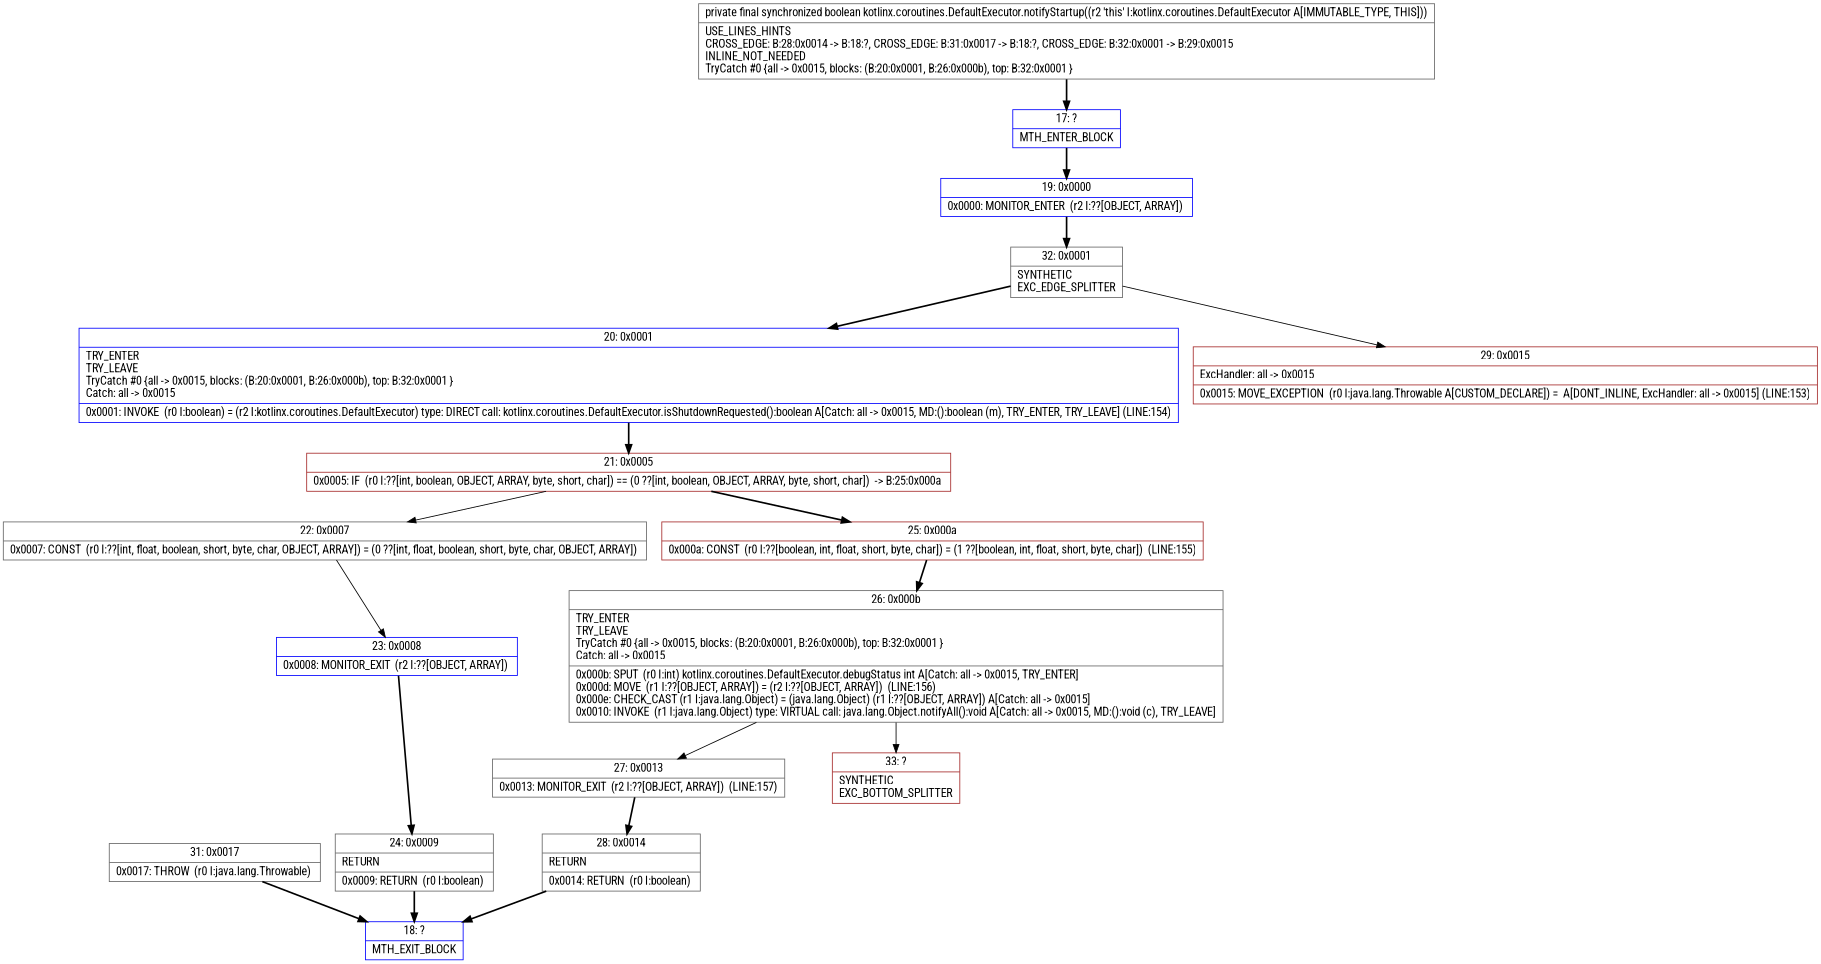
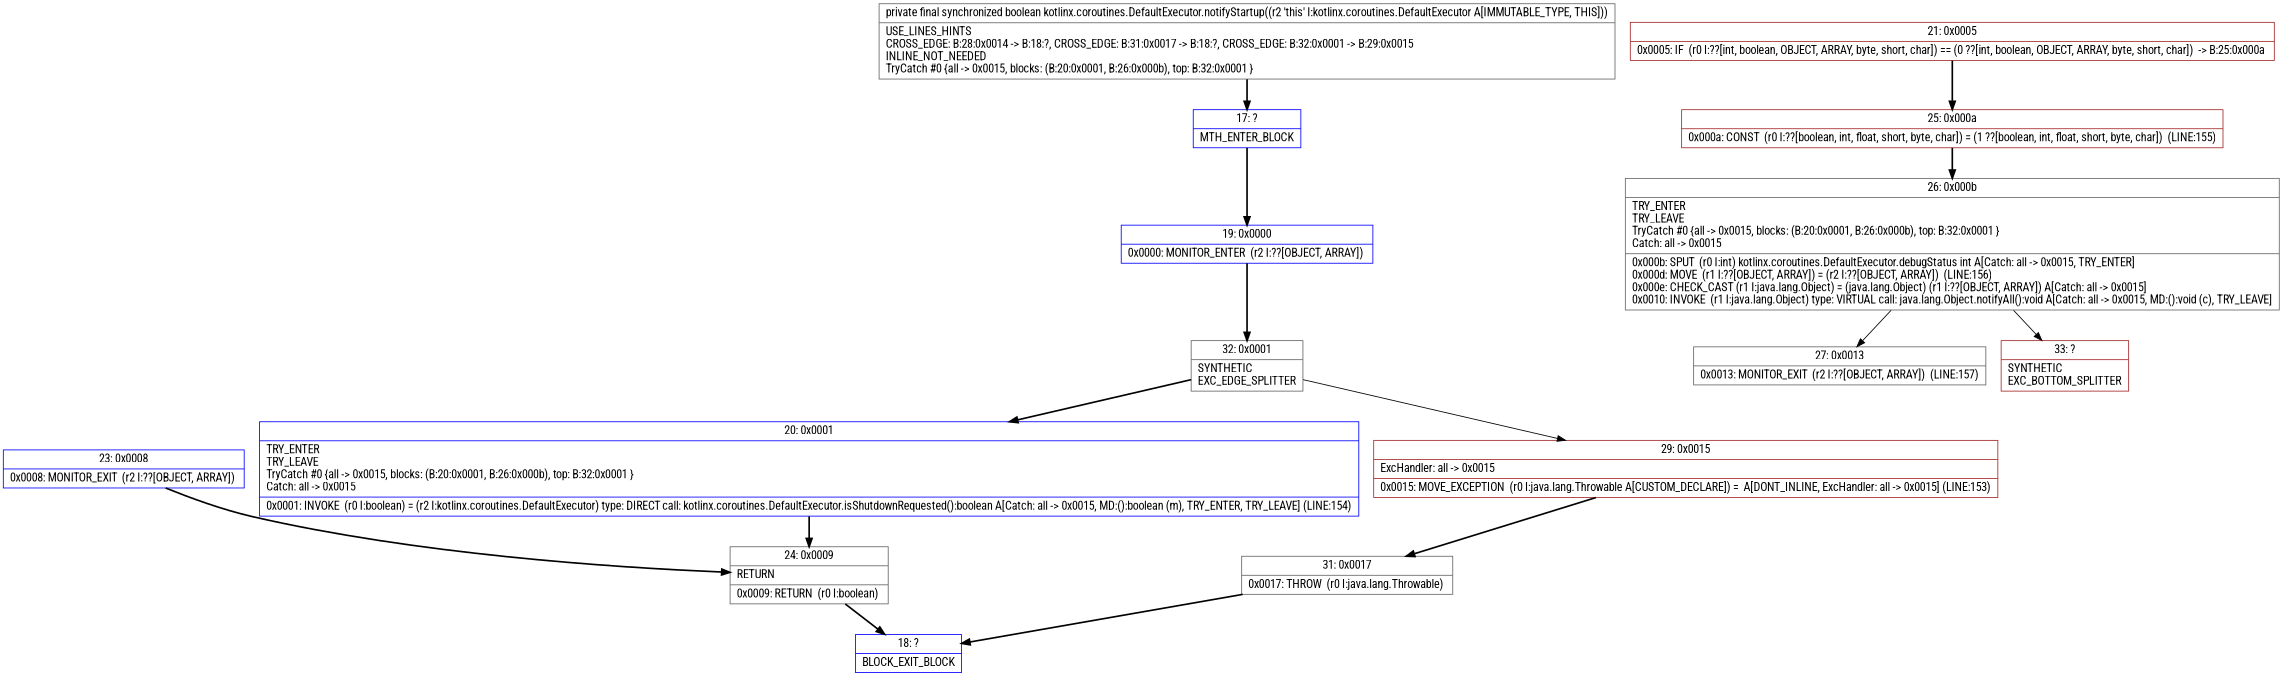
edge "20: 0x0001" -> "21: 0x0005": now "20: 0x0001" -> "24: 0x0009"
edge "29: 0x0015" -> "31: 0x0017": added
node "22: 0x0007": removed
node "28: 0x0014": removed
node "18: ?": text "MTH_EXIT_BLOCK" -> "BLOCK_EXIT_BLOCK"
